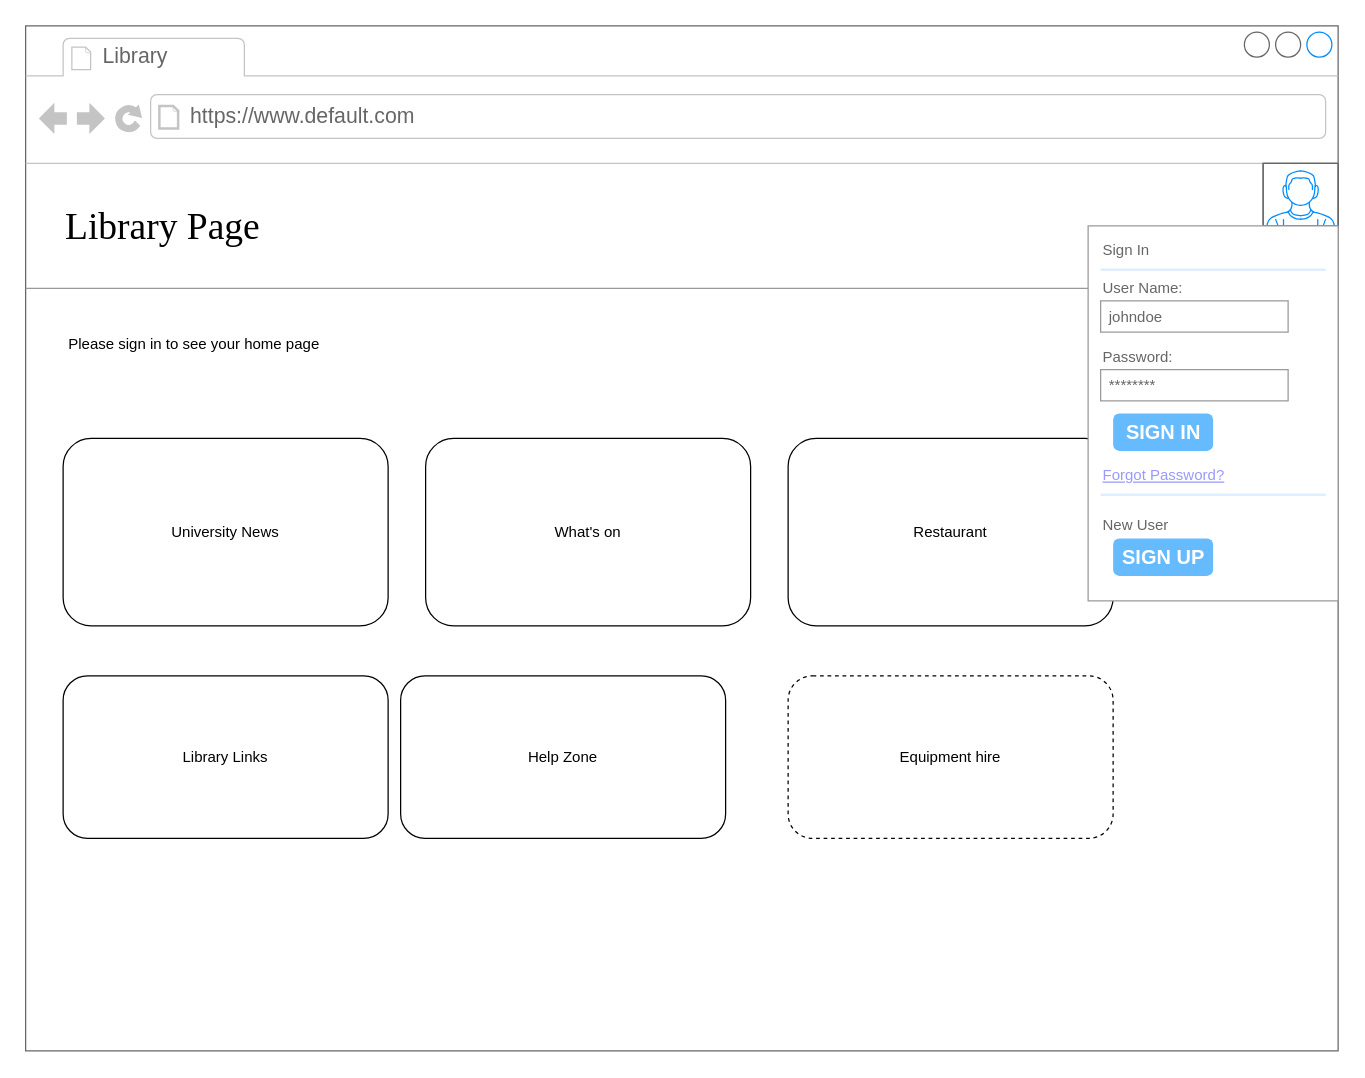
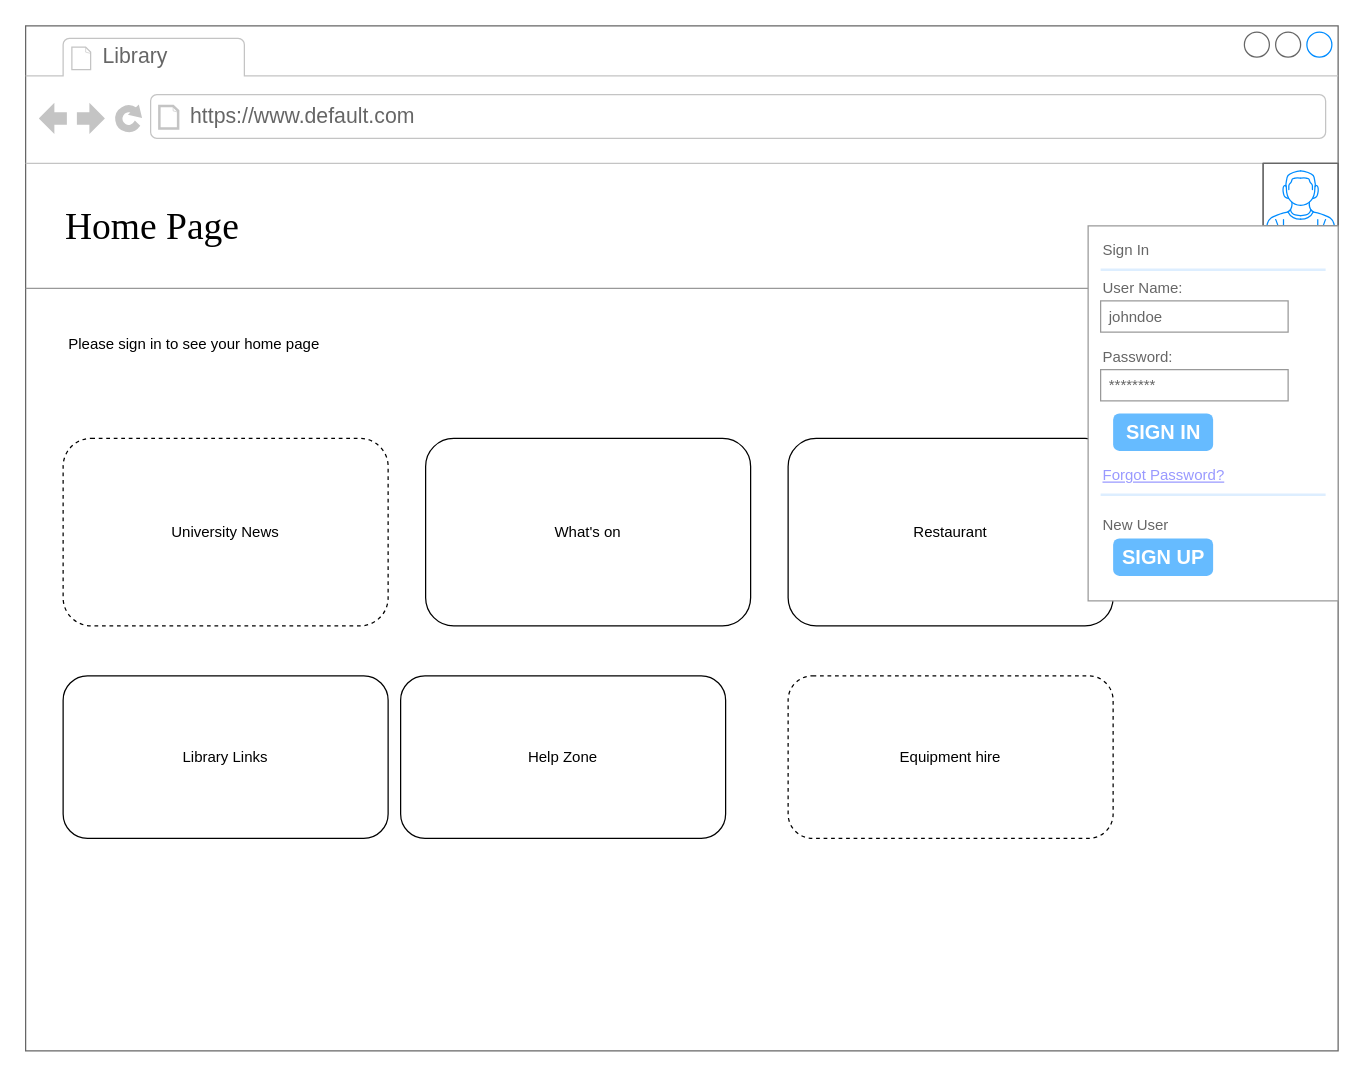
node "Library Page": label "Library Page" -> "Home Page"
node "University News": style solid -> dashed
